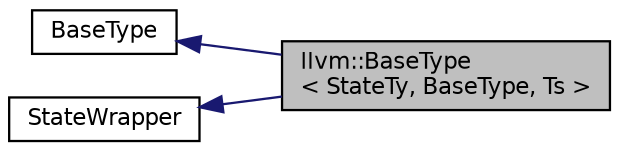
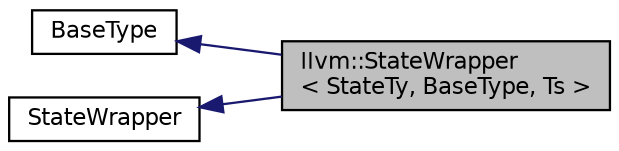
node "llvm::BaseType < StateTy, BaseType, Ts >": label "llvm::BaseType < StateTy, BaseType, Ts >" -> "llvm::StateWrapper < StateTy, BaseType, Ts >"
